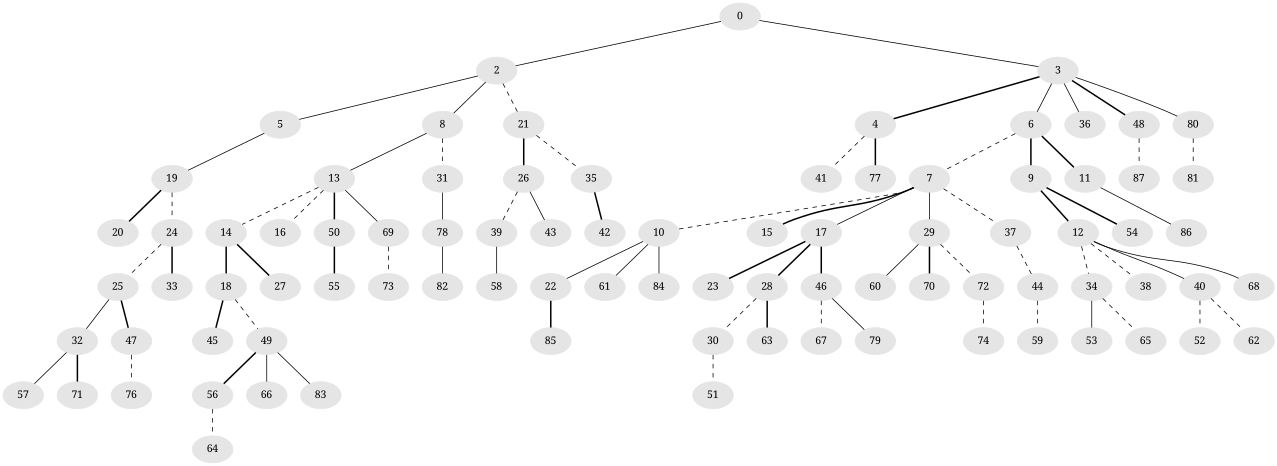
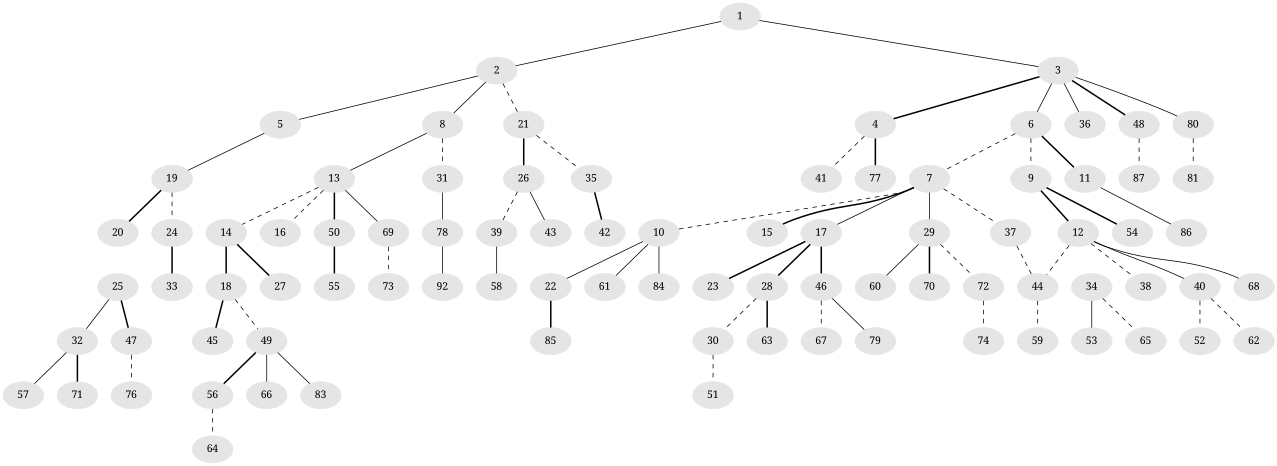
node "0": label "0" -> "1"
edge "6" -- "9": style bold -> dashed
edge "24" -- "25": removed
edge "12" -- "34": now "12" -- "44"
node "82": label "82" -> "92"
